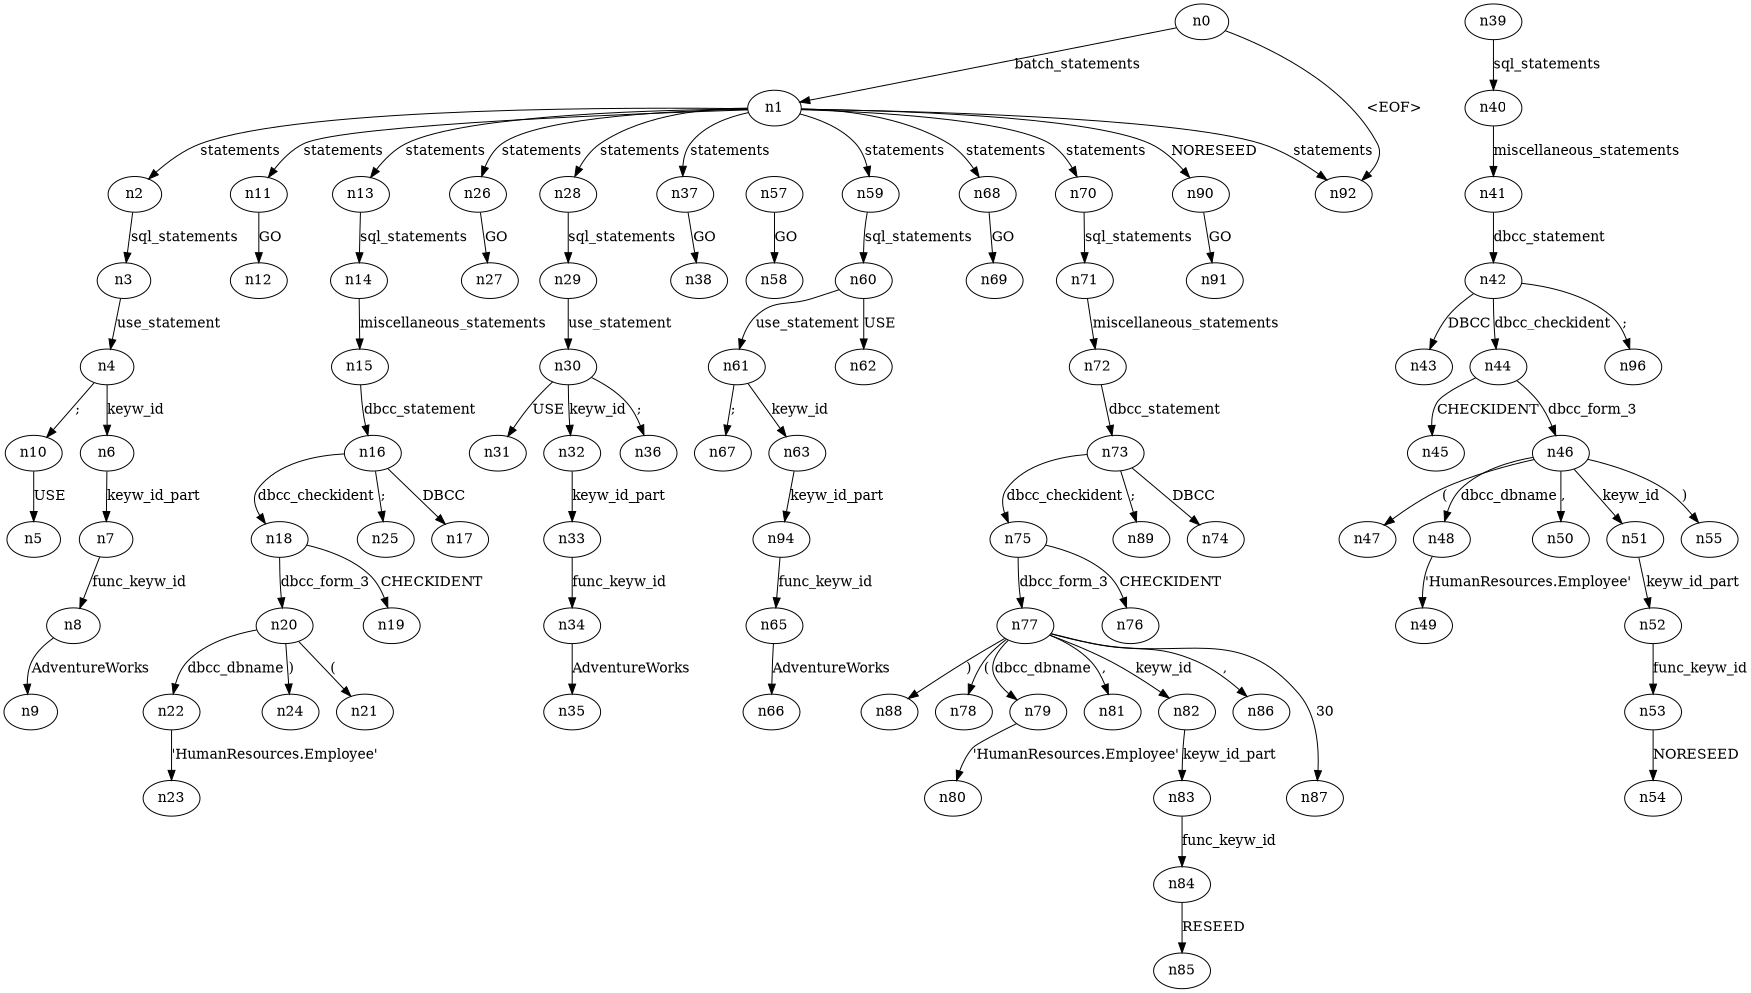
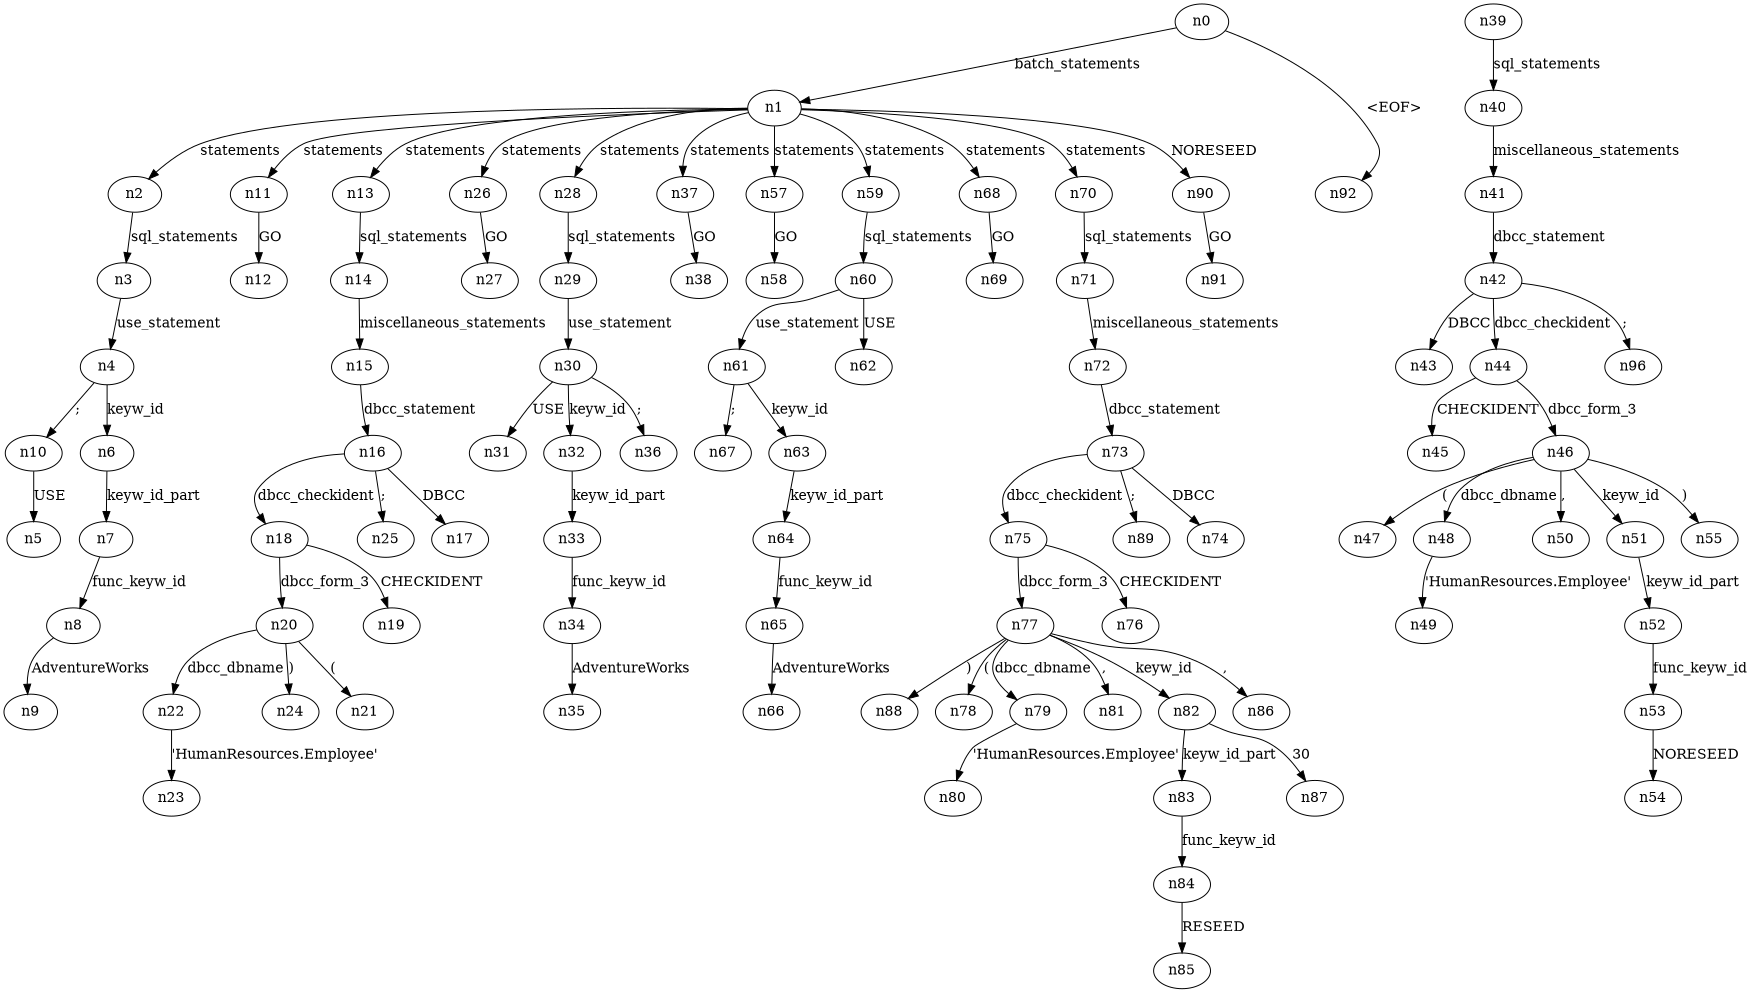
edge "n1" -> "n92": now "n1" -> "n57"
node "n94": label "n94" -> "n64"
edge "n77" -> "n87": now "n82" -> "n87"
